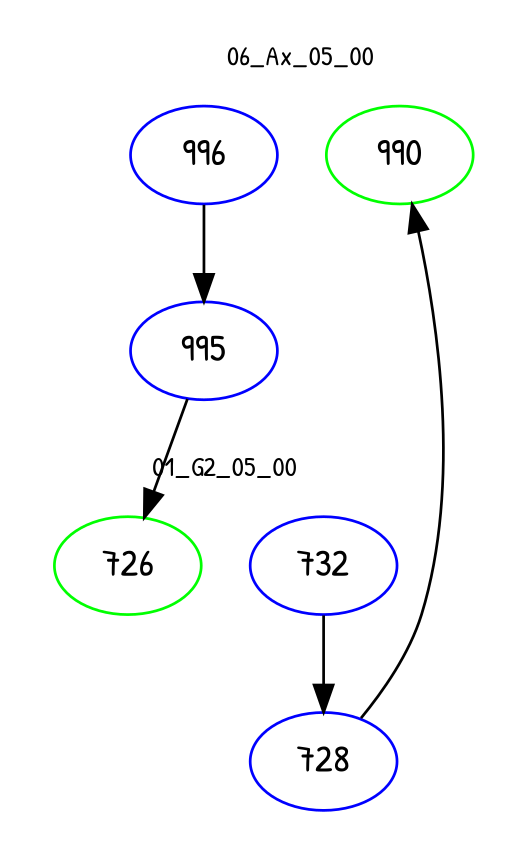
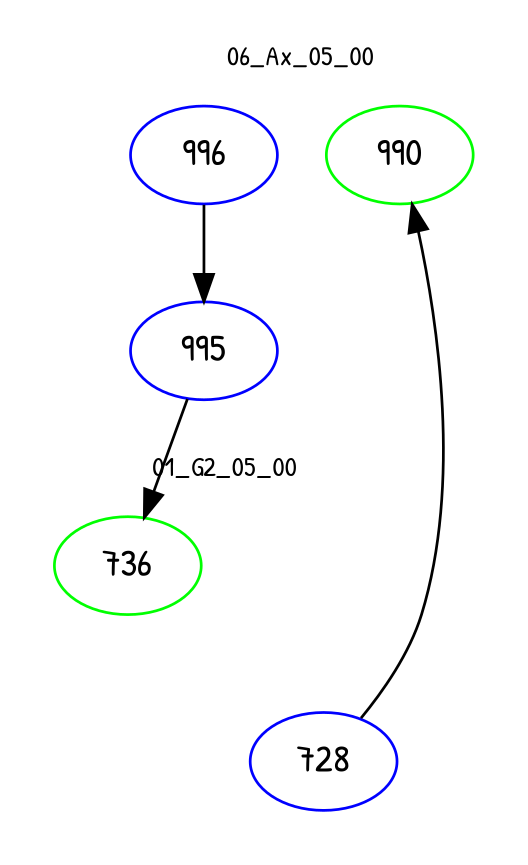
node "726": label "726" -> "736"
node "732": removed
